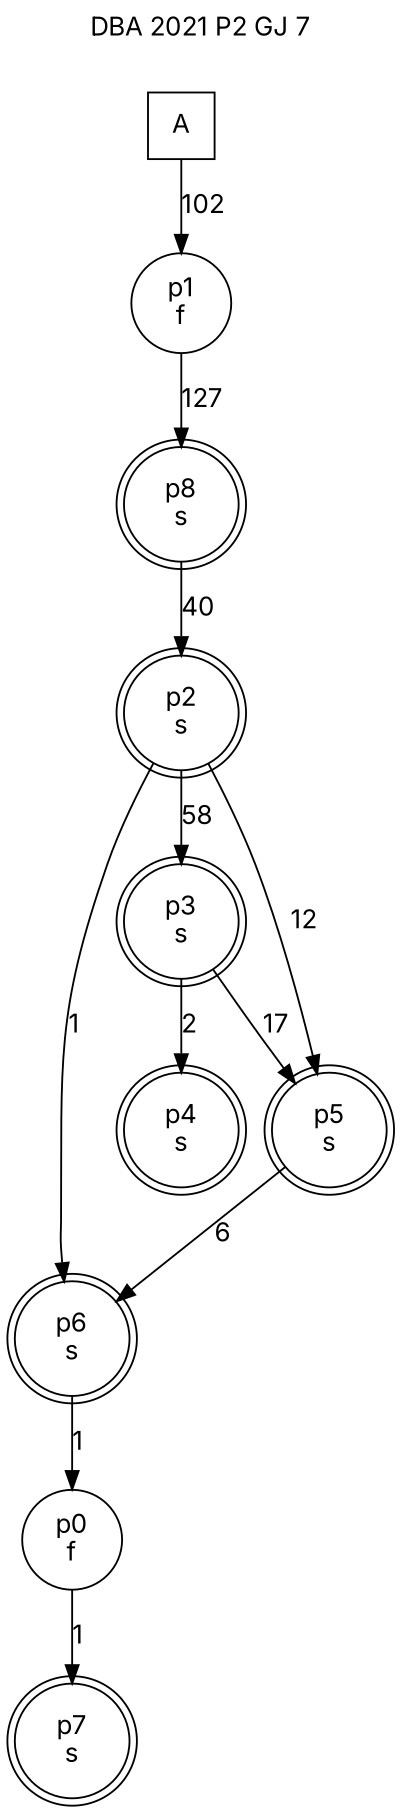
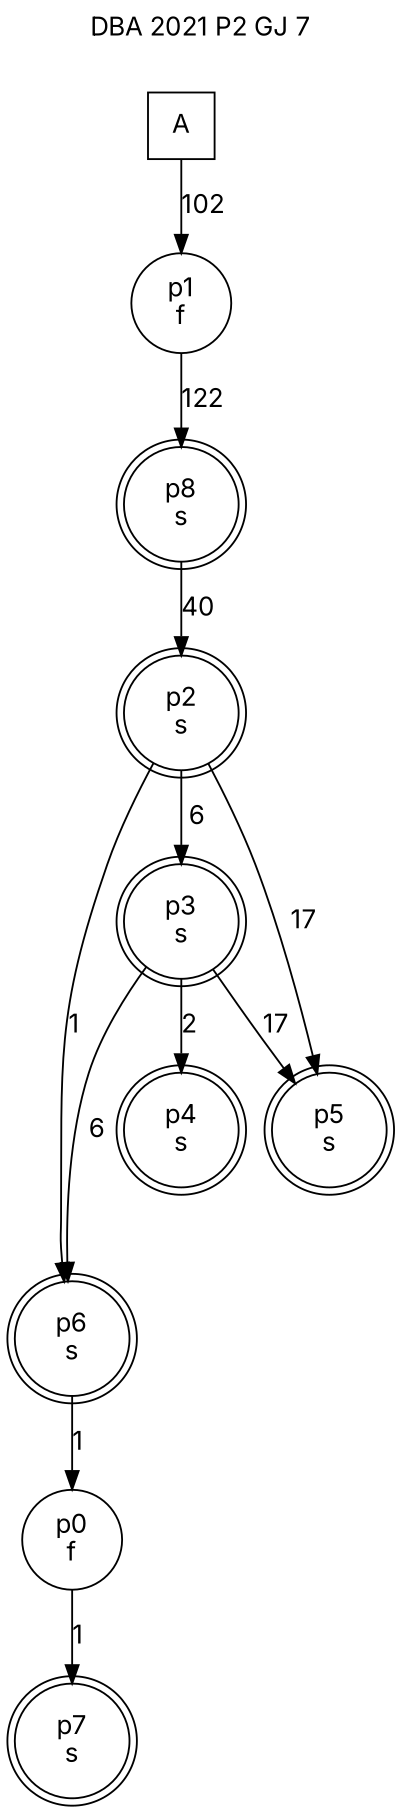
edge "p1 f" -> "p8 s": label "127" -> "122"
edge "p2 s" -> "p3 s": label "58" -> "6"
edge "p2 s" -> "p5 s": label "12" -> "17"
edge "p5 s" -> "p6 s": now "p3 s" -> "p6 s"
